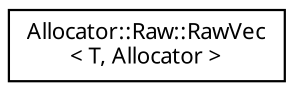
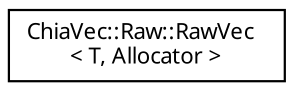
node "Allocator::Raw::RawVec < T, Allocator >": label "Allocator::Raw::RawVec < T, Allocator >" -> "ChiaVec::Raw::RawVec < T, Allocator >"
